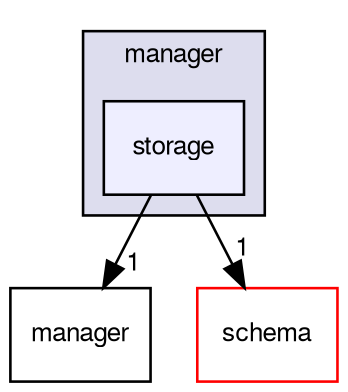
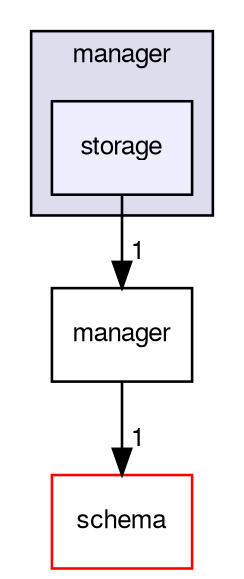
edge "storage" -> "schema": now "manager" -> "schema"
